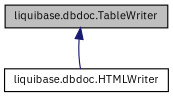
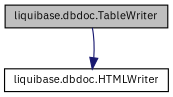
edge "liquibase.dbdoc.HTMLWriter" -> "liquibase.dbdoc.TableWriter": reversed
